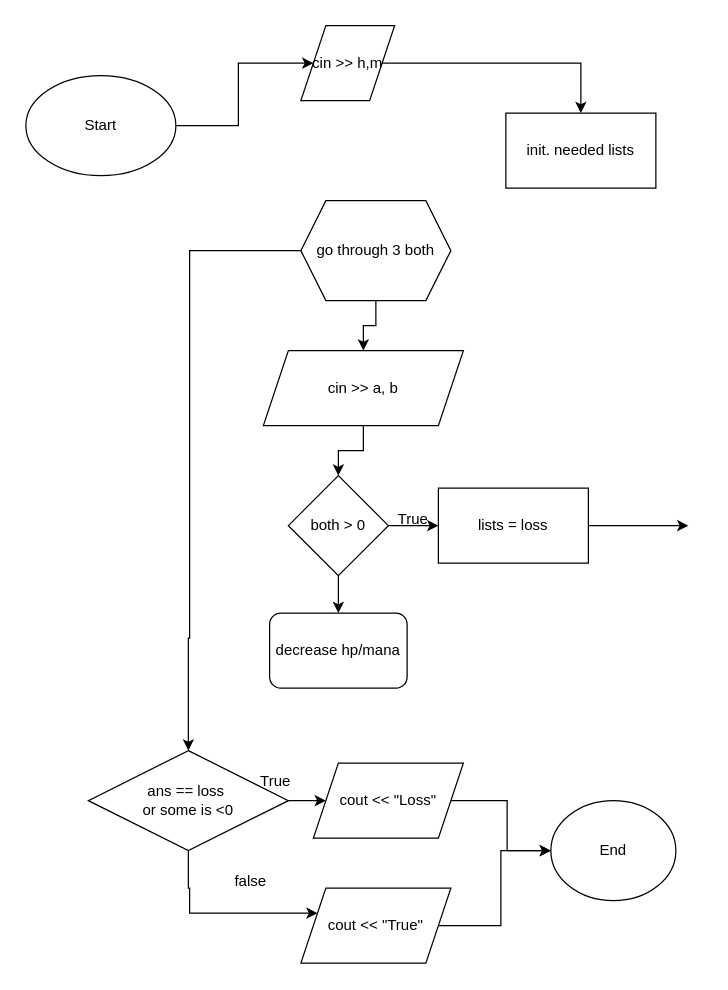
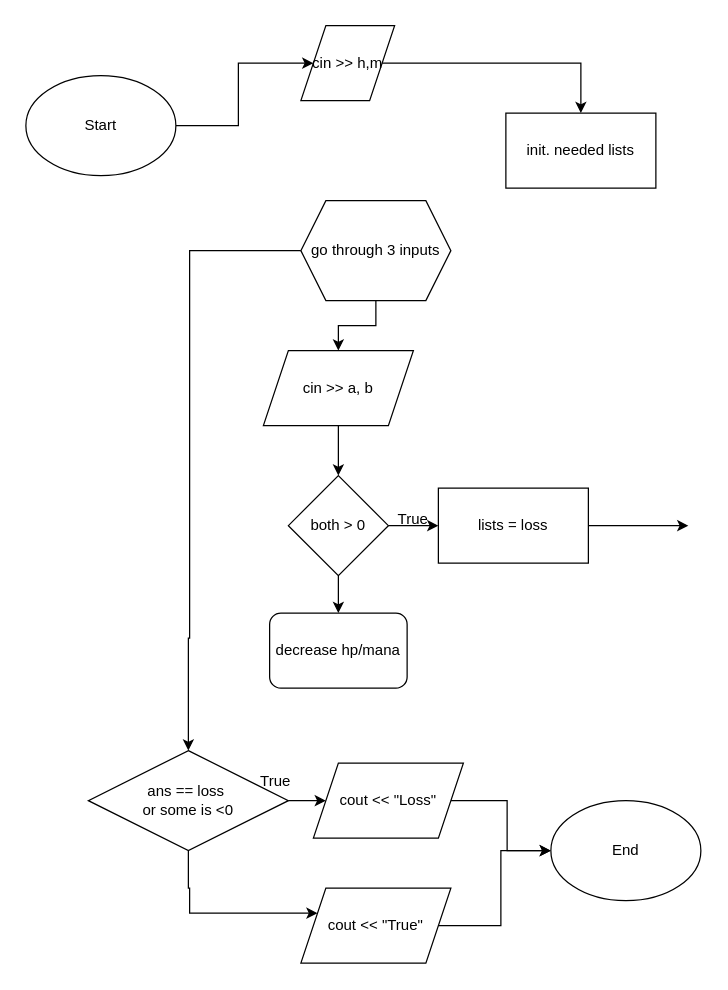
node "go through 3 both": label "go through 3 both" -> "go through 3 inputs"
node "cin >> a, b": size 200x75 -> 150x75
node "End": size 125x100 -> 150x100
node "false": removed
